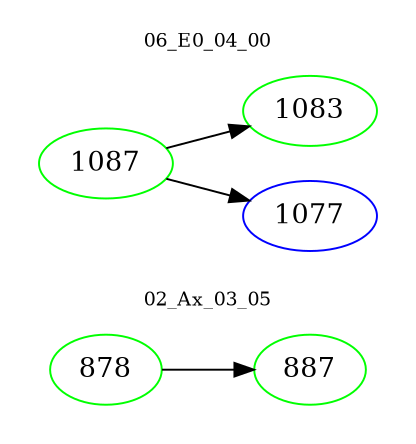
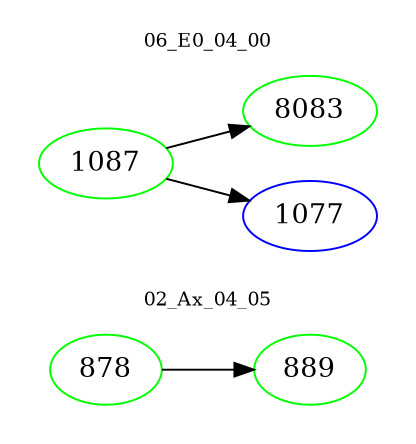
node "1083": label "1083" -> "8083"
cluster "02_Ax_03_05": label "02_Ax_03_05" -> "02_Ax_04_05"
node "887": label "887" -> "889"
